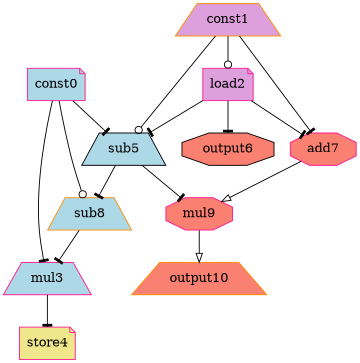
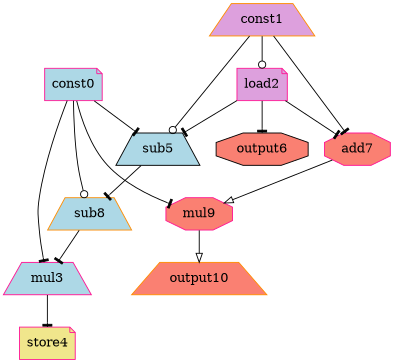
edge "sub5" -> "mul9": now "const0" -> "mul9"
